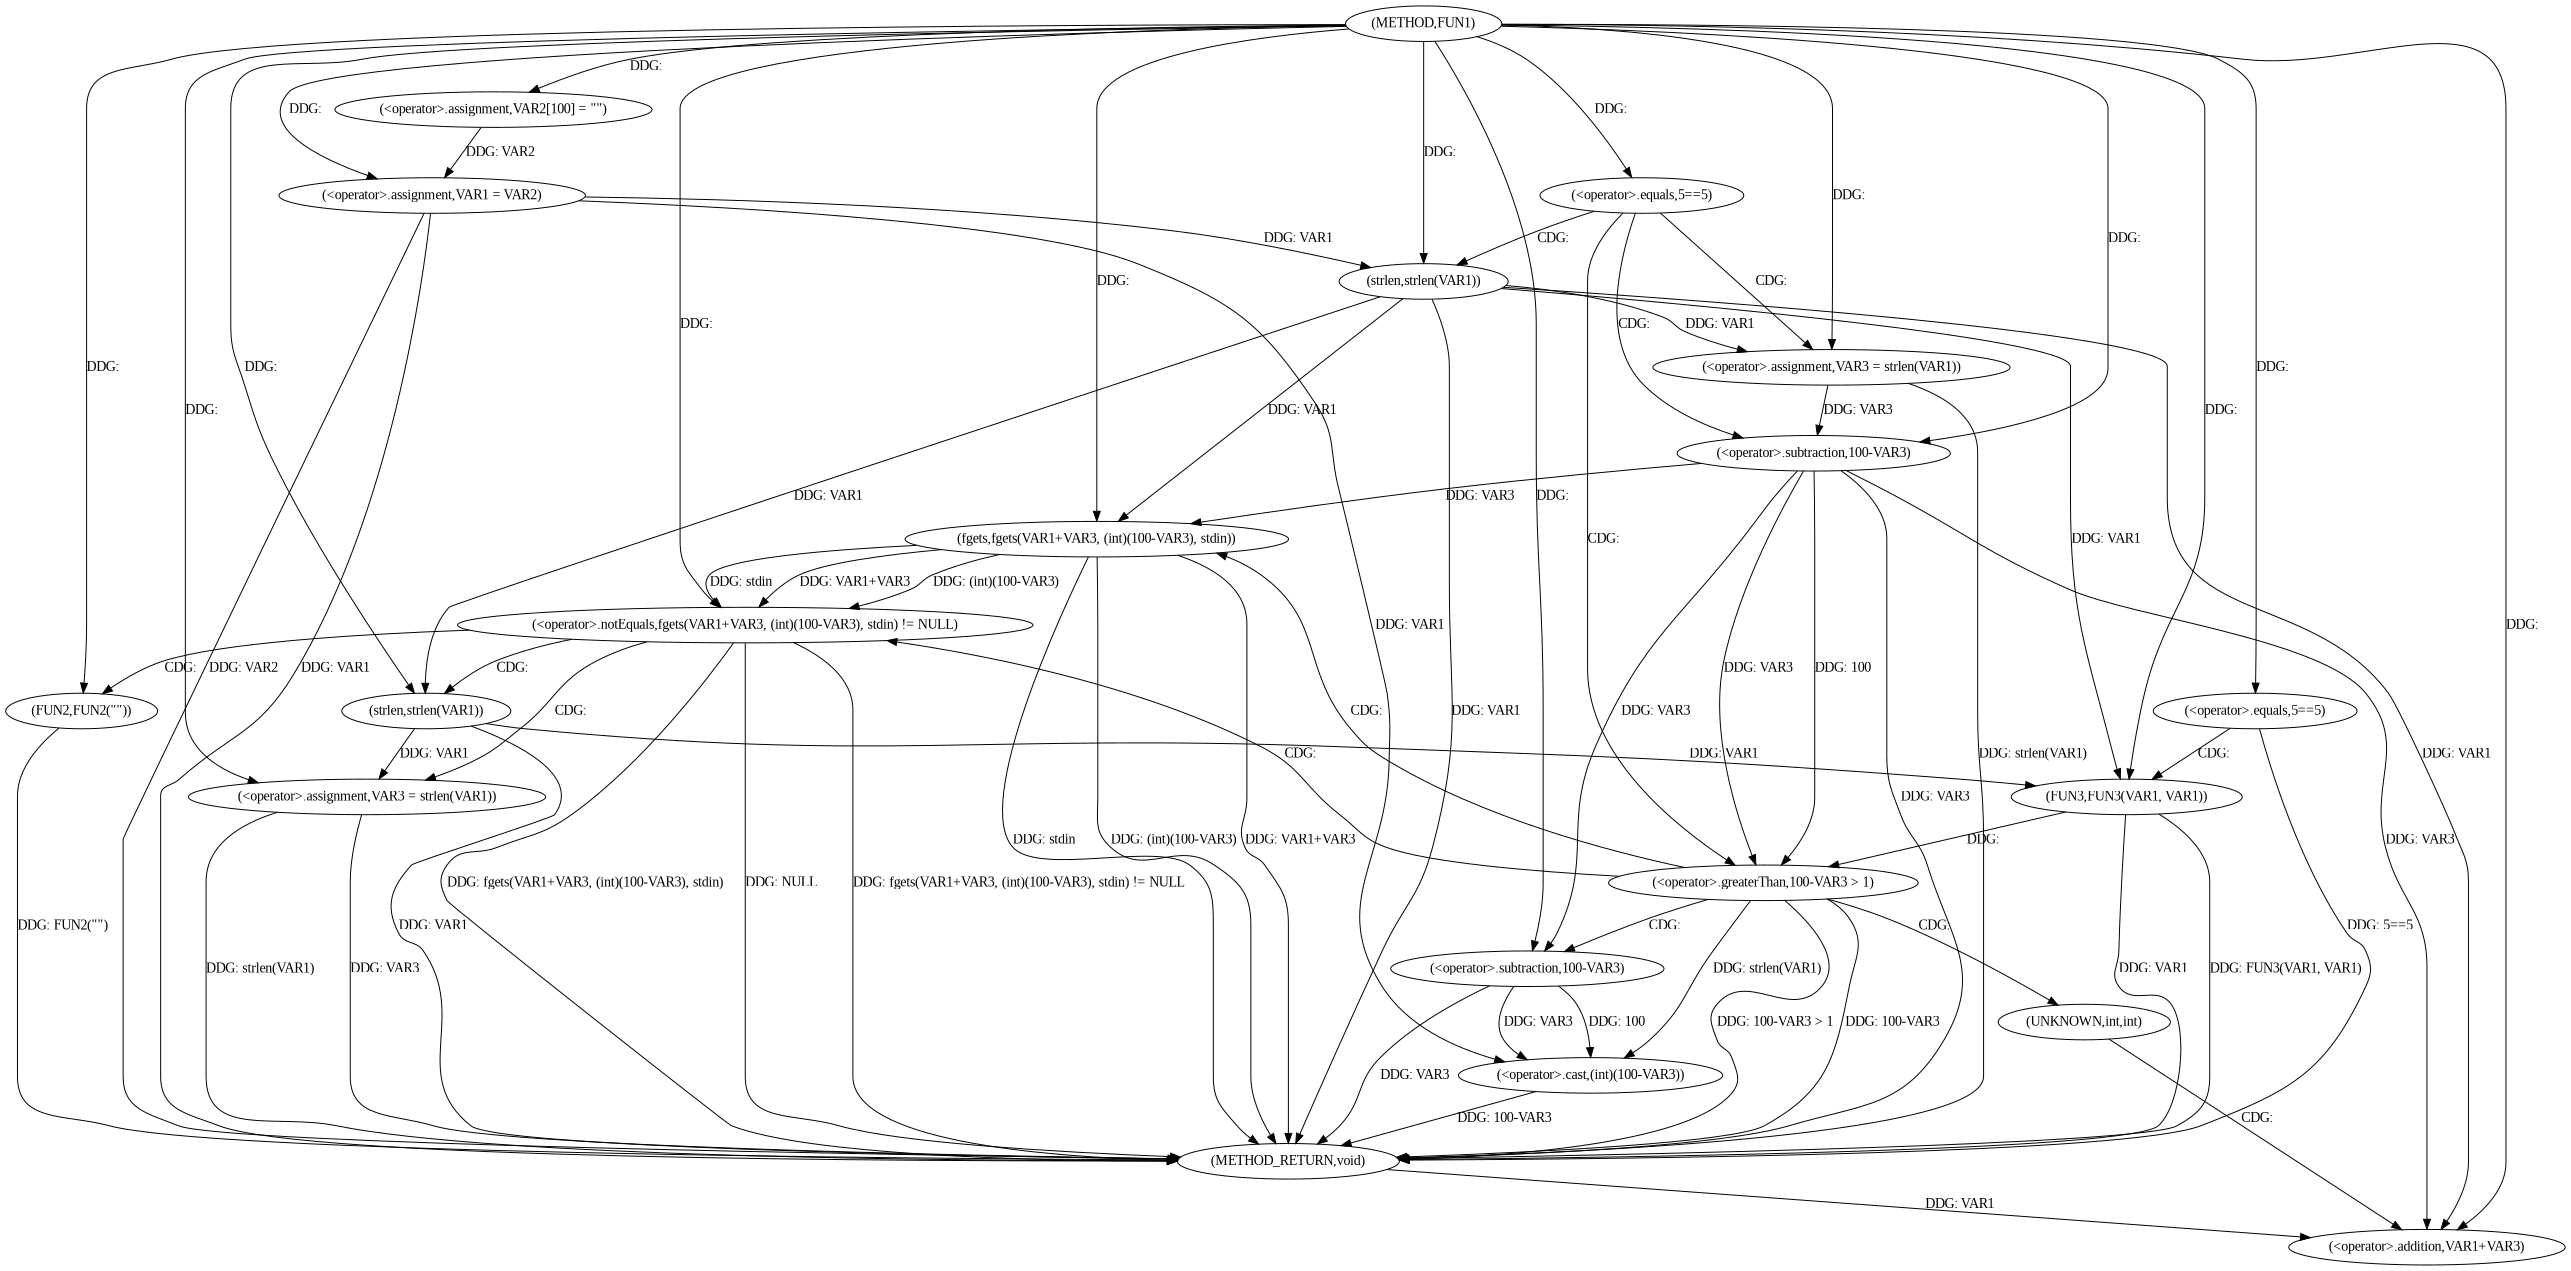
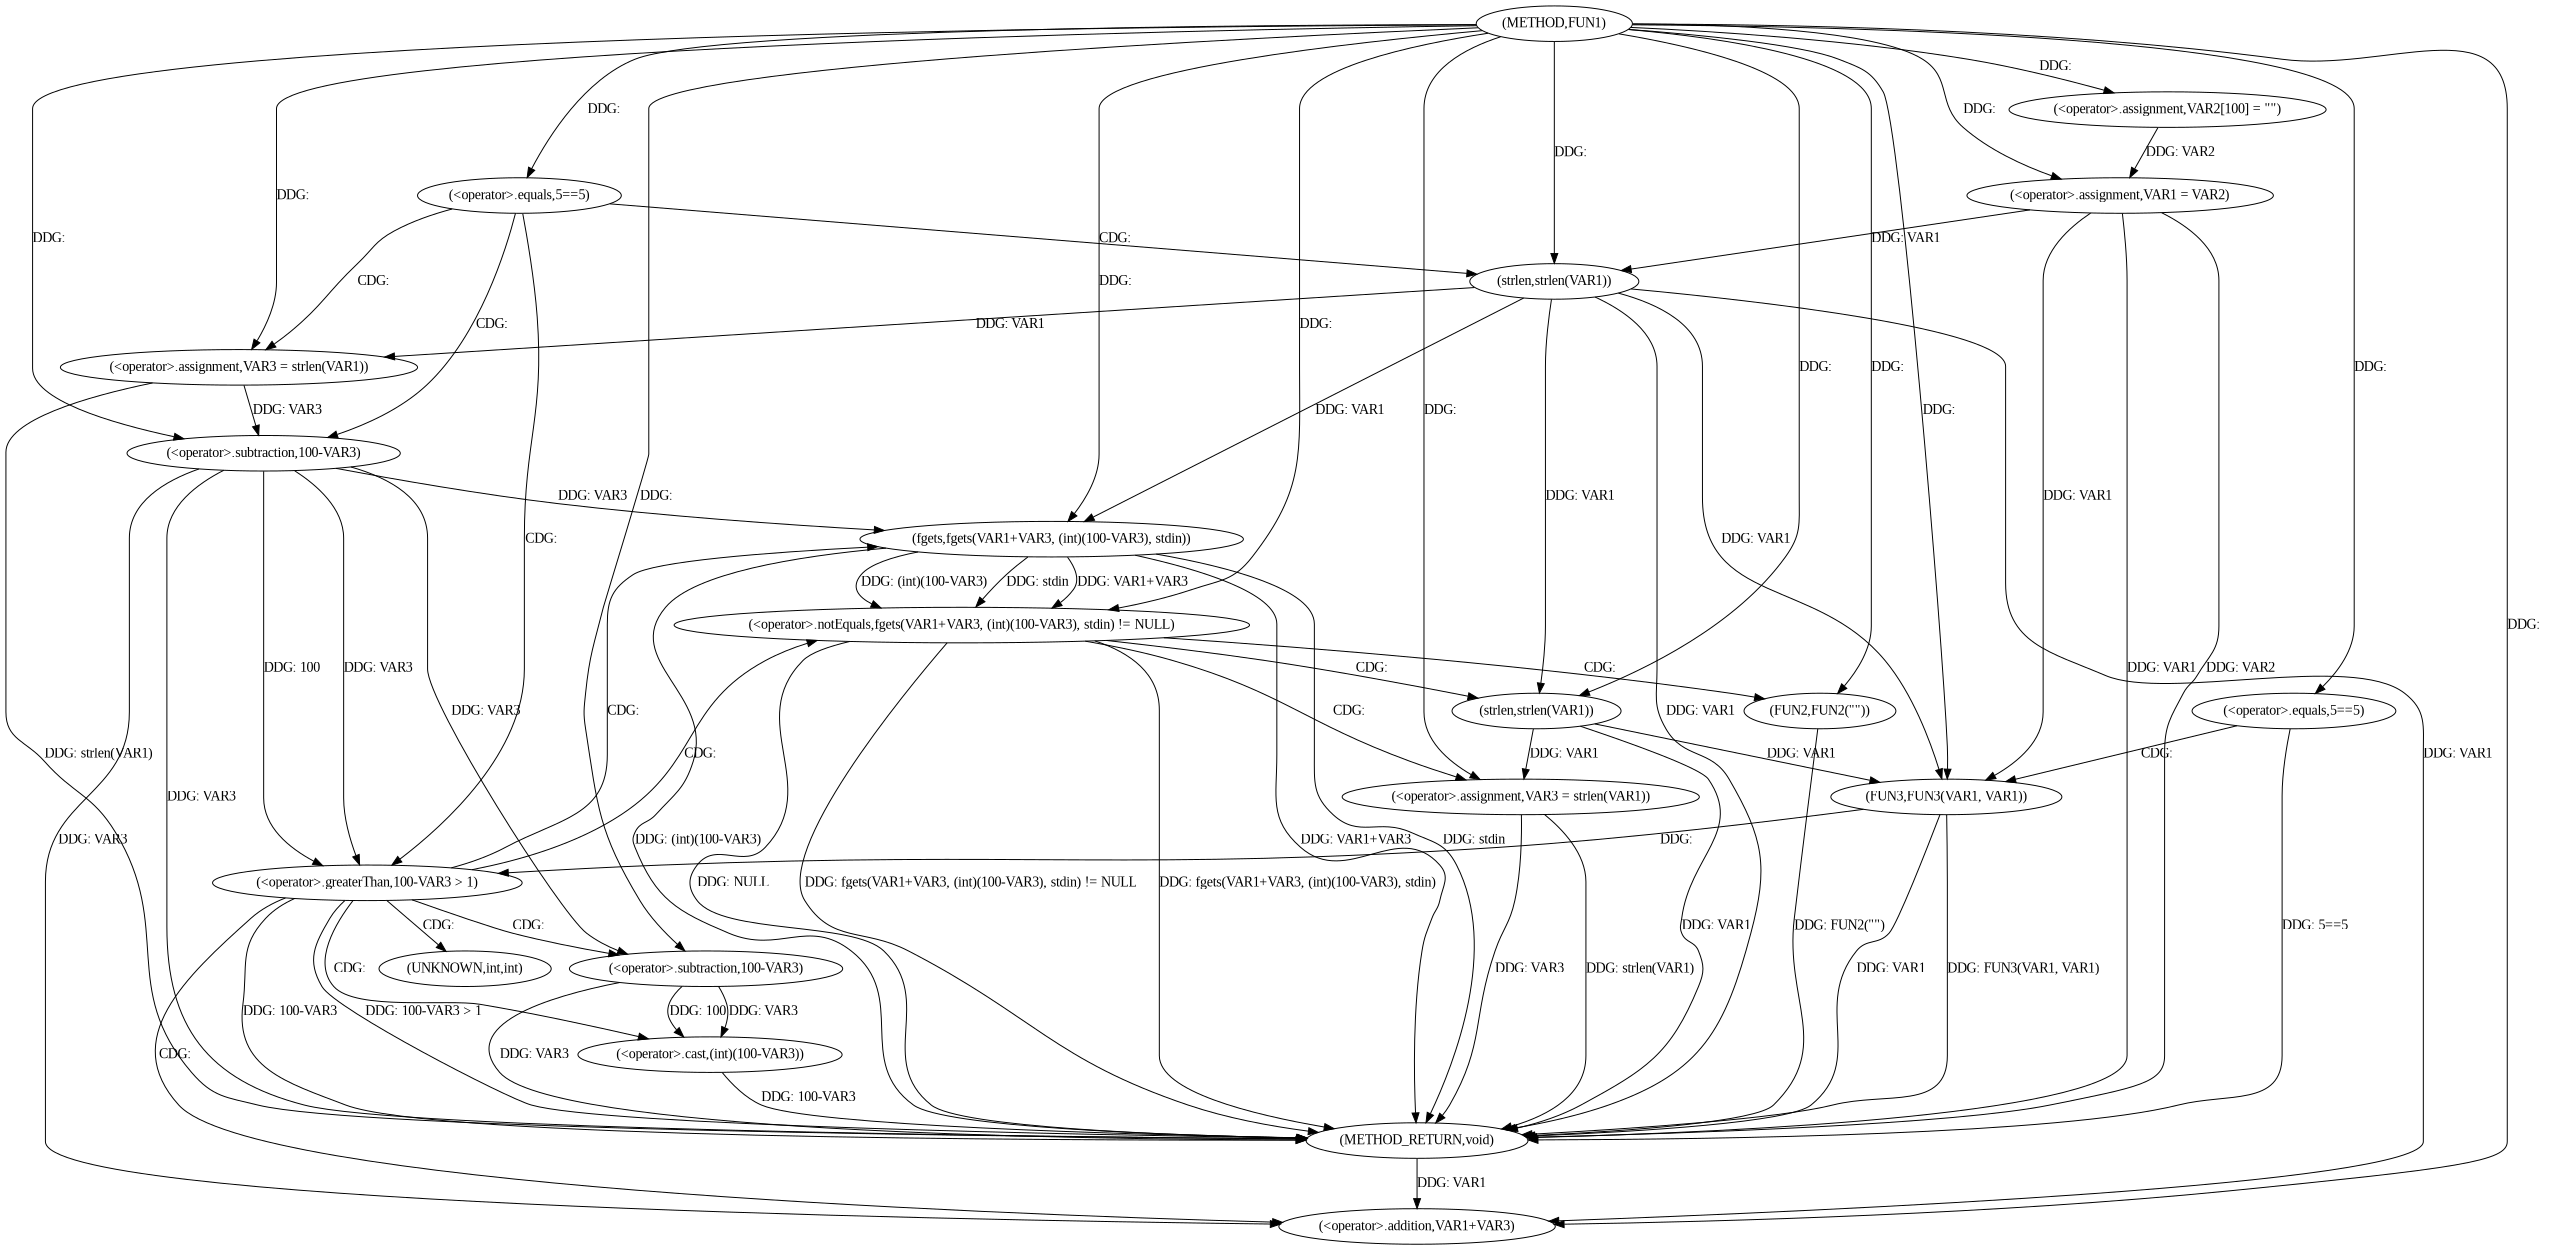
edge "(<operator>.assignment,VAR1 = VAR2)" -> "(<operator>.cast,(int)(100-VAR3))": now "(<operator>.assignment,VAR1 = VAR2)" -> "(FUN3,FUN3(VAR1, VAR1))"
edge "(<operator>.greaterThan,100-VAR3 > 1)" -> "(<operator>.cast,(int)(100-VAR3))": label "DDG: strlen(VAR1)" -> "CDG: "
edge "(UNKNOWN,int,int)" -> "(<operator>.addition,VAR1+VAR3)": now "(<operator>.greaterThan,100-VAR3 > 1)" -> "(<operator>.addition,VAR1+VAR3)"
